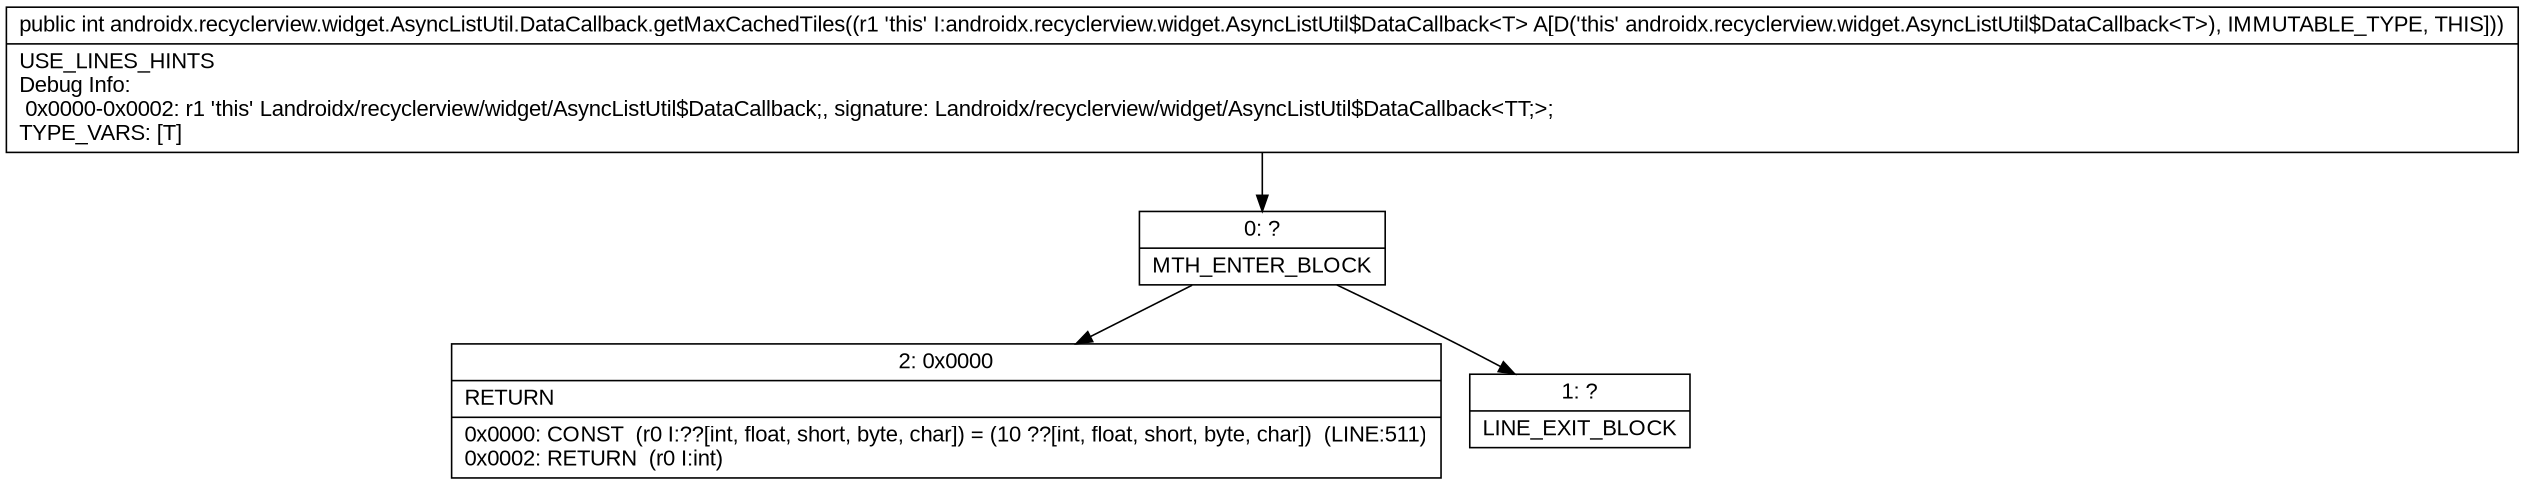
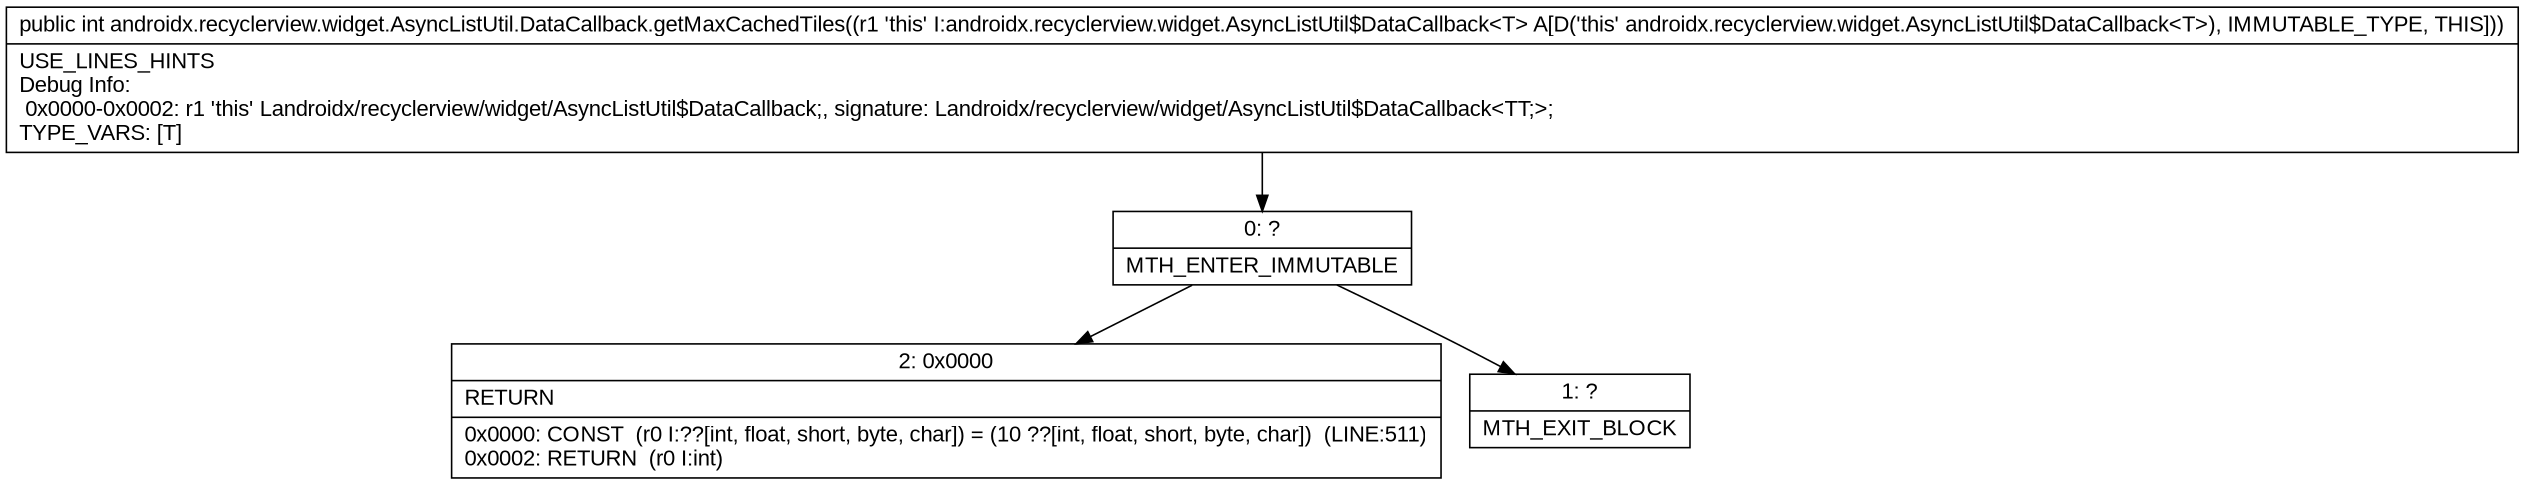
node "0: ?": text "MTH_ENTER_BLOCK" -> "MTH_ENTER_IMMUTABLE"
node "1: ?": text "LINE_EXIT_BLOCK" -> "MTH_EXIT_BLOCK"
